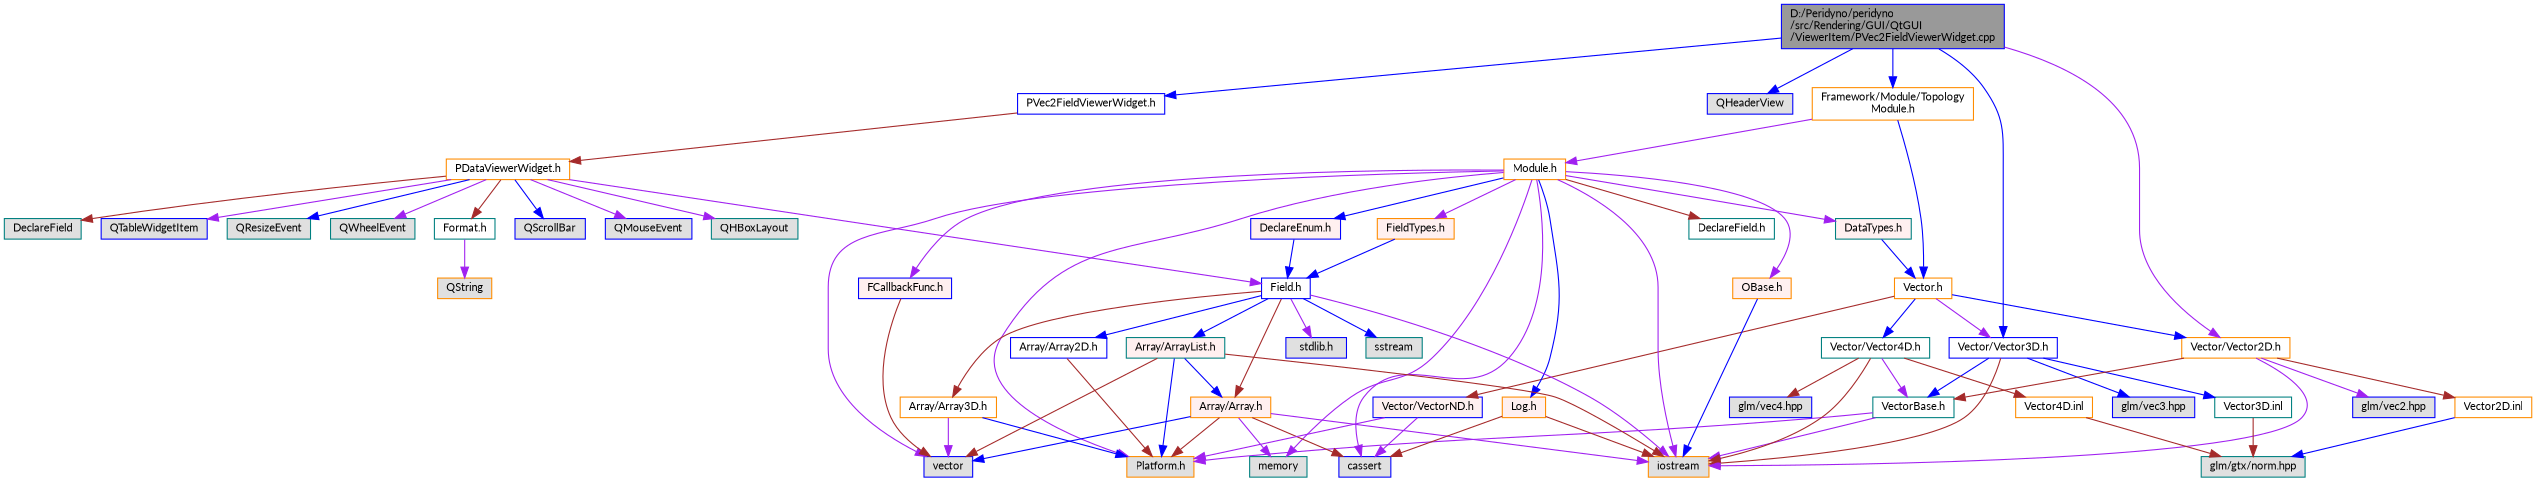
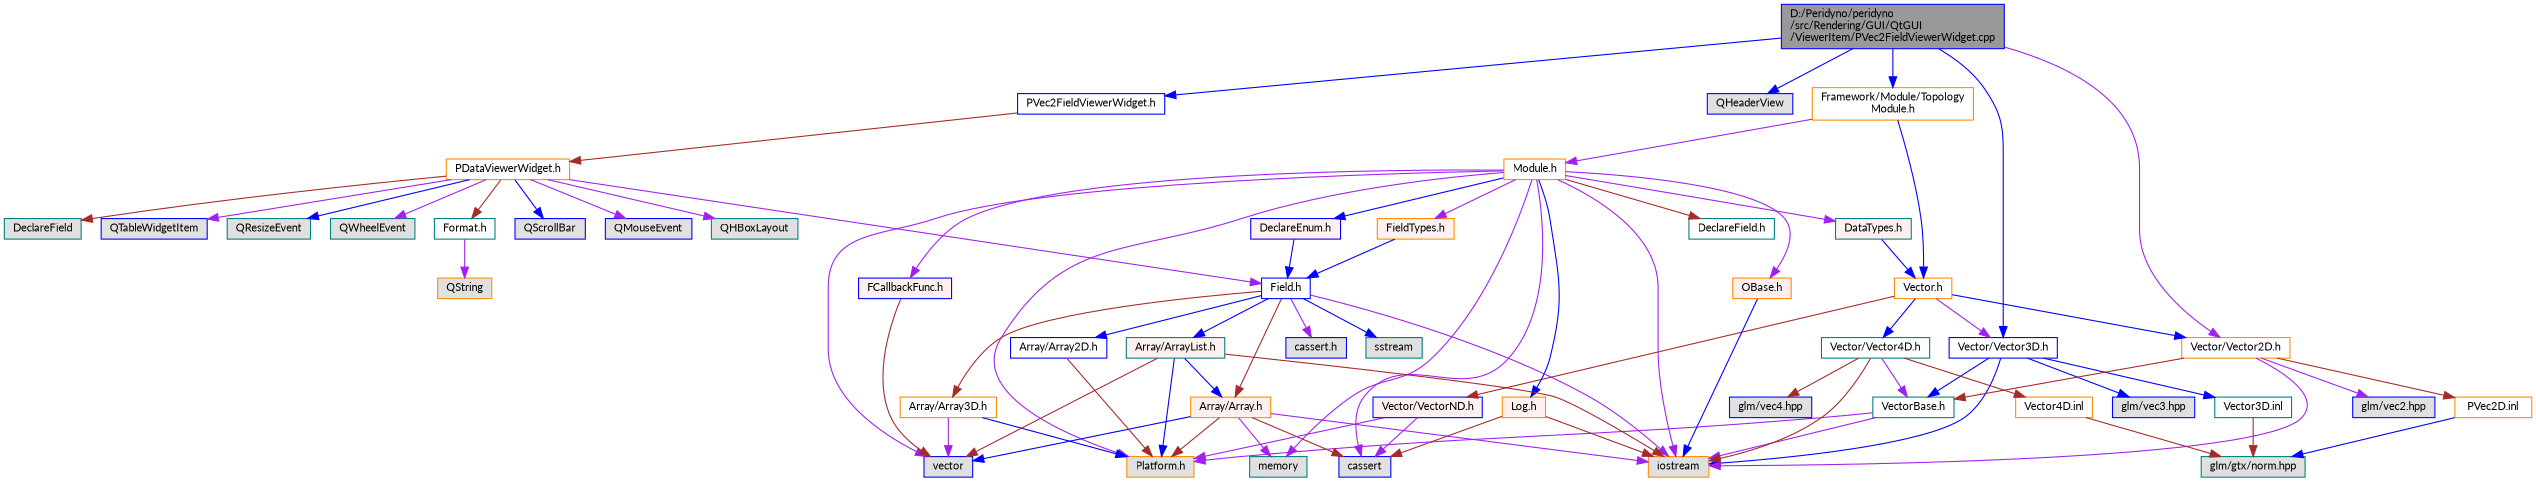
node "stdlib.h": label "stdlib.h" -> "cassert.h"
node "Vector2D.inl": label "Vector2D.inl" -> "PVec2D.inl"
edge "Vector/Vector3D.h" -> "iostream": color brown -> blue
